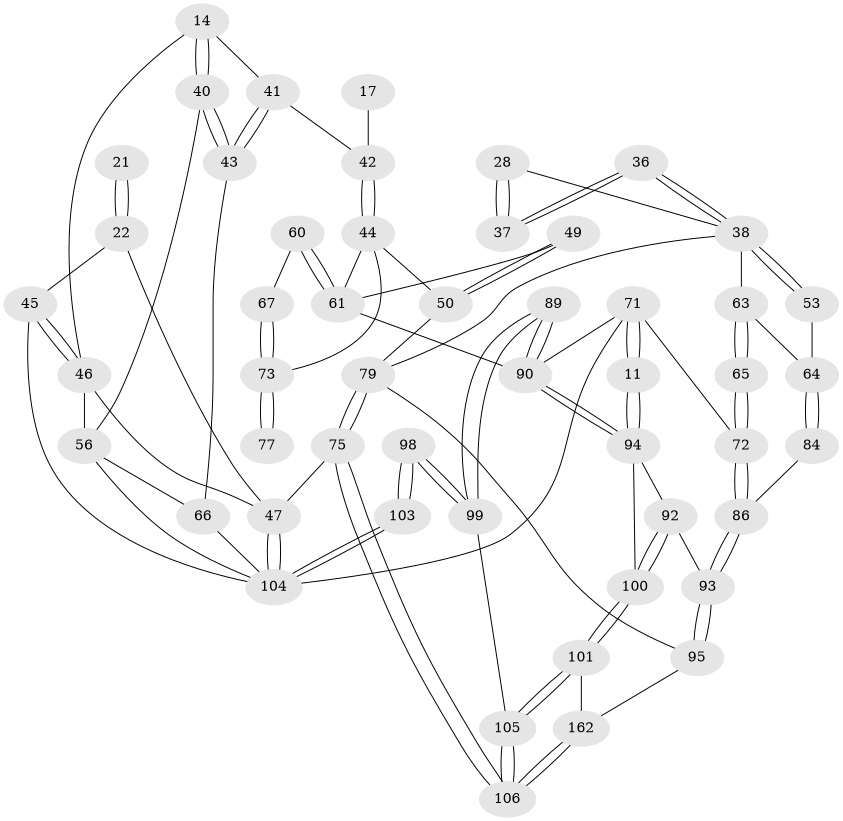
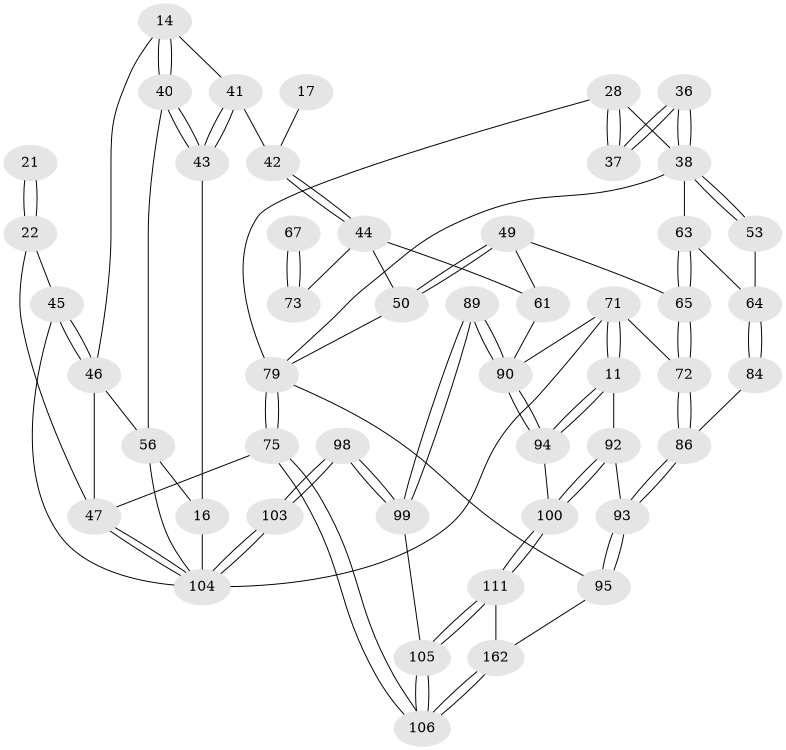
edge "28" -- "79": added
node "60": removed
edge "49" -- "65": added
node "77": removed
edge "94" -- "92": now "11" -- "92"
node "66": label "66" -> "16"
node "101": label "101" -> "111"
